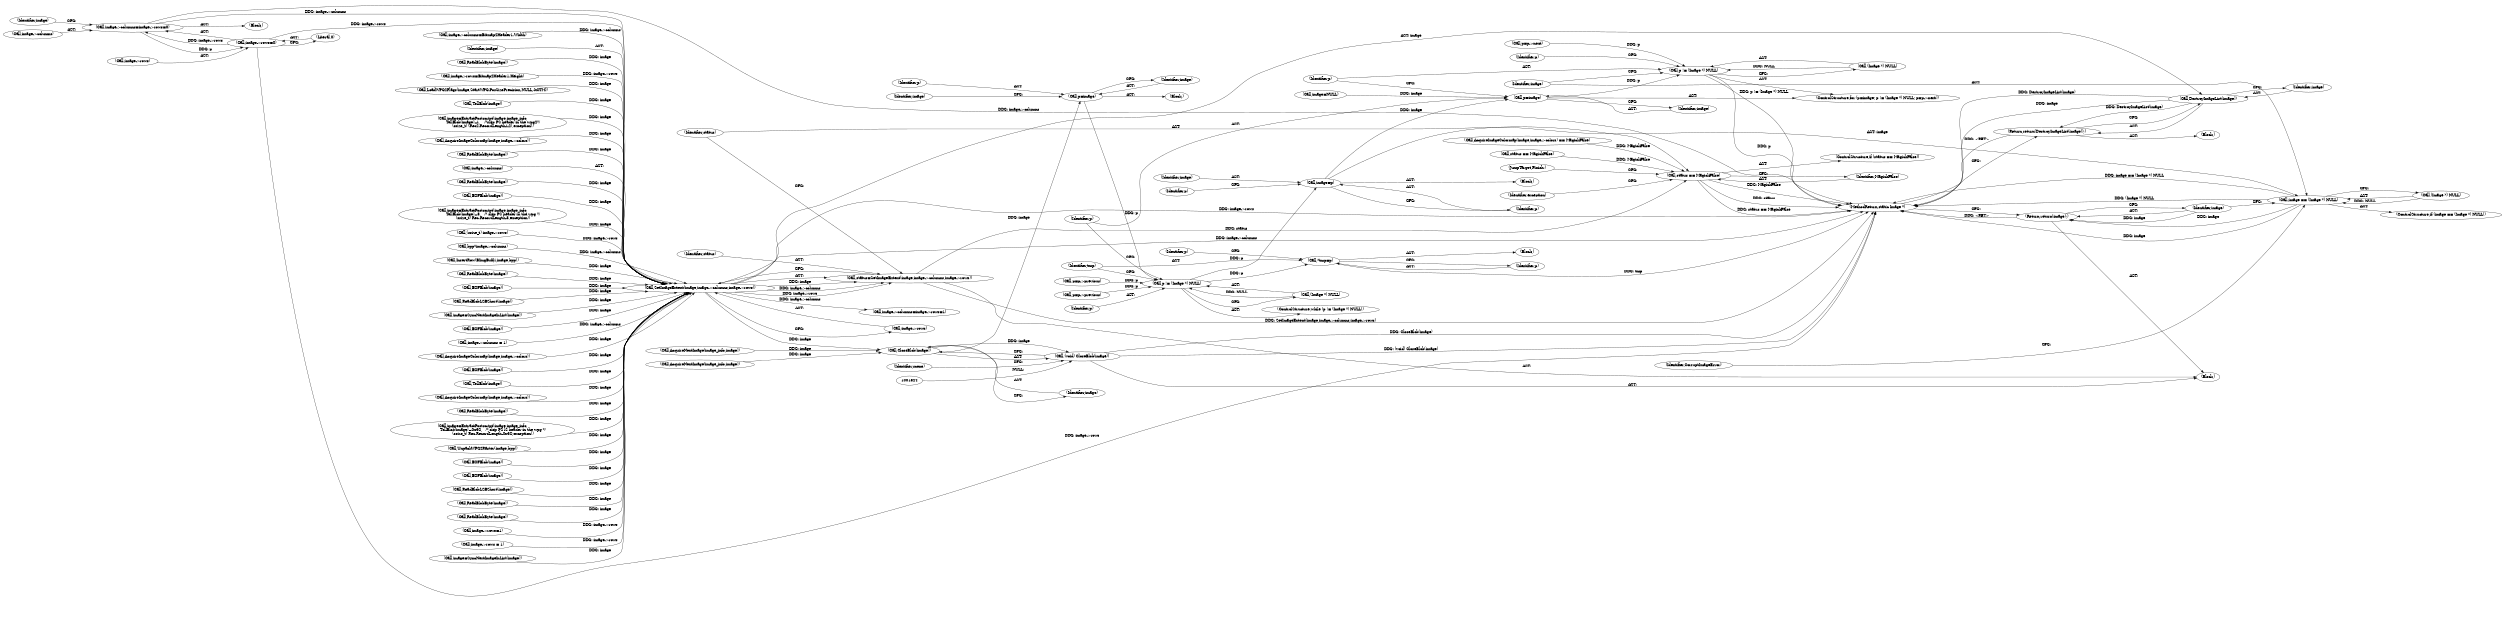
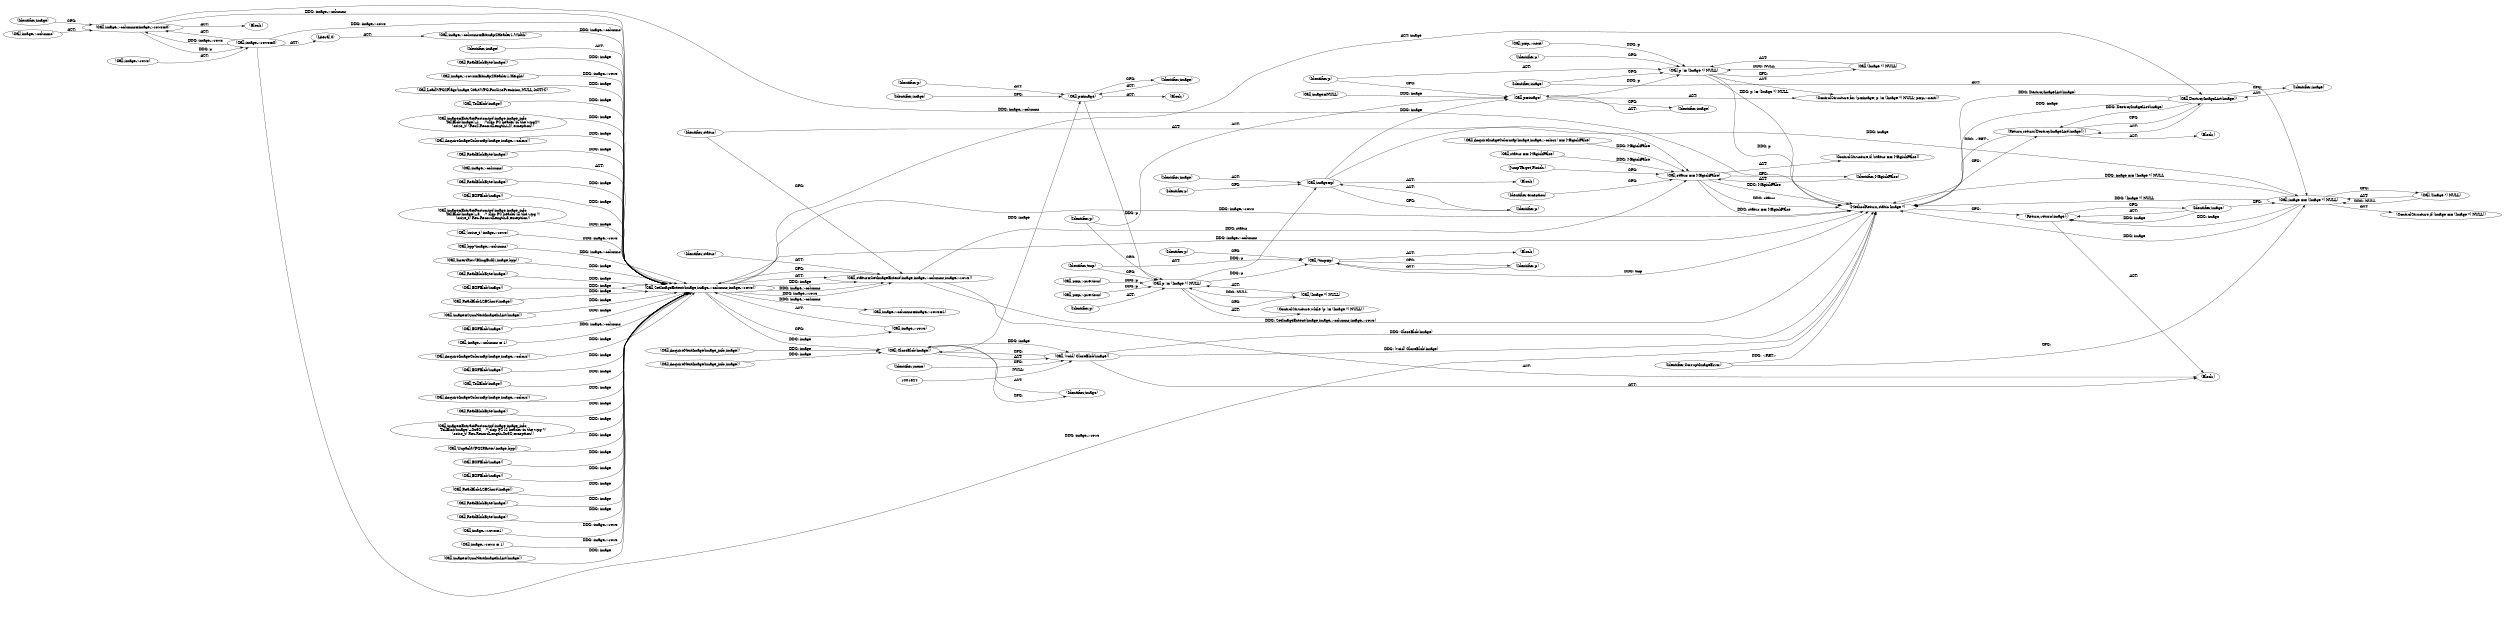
edge "(Literal,0)" -> "(Call,image->rows=0)": now "(Literal,0)" -> "(Call,image->columns=Bitmap2Header1.Width)"
edge "(Call,image->rows=0)" -> "(Literal,0)": label "CFG: " -> "AST: "
edge "(Call,image=p)" -> "(Call,image == (Image *) NULL)": label "AST: image" -> "DDG: image"
edge "(Return,return(image);)" -> "(MethodReturn,static Image *)": now "(Identifier,CorruptImageError)" -> "(MethodReturn,static Image *)"
